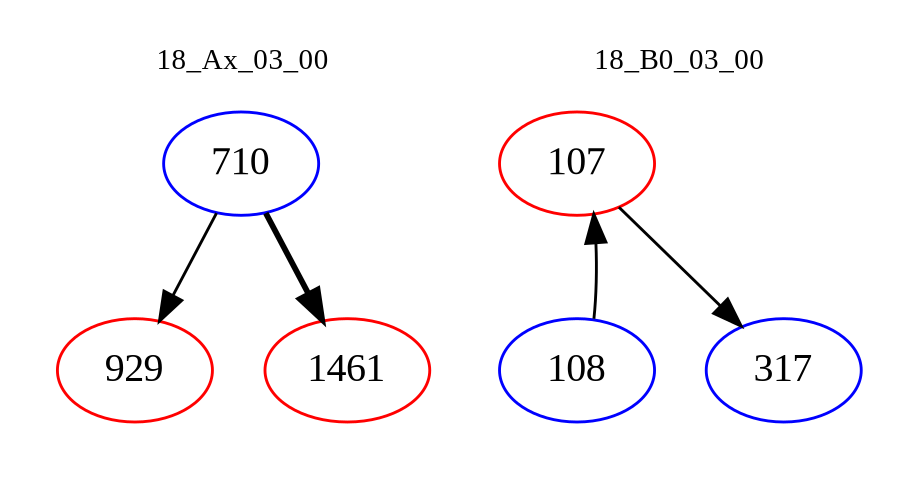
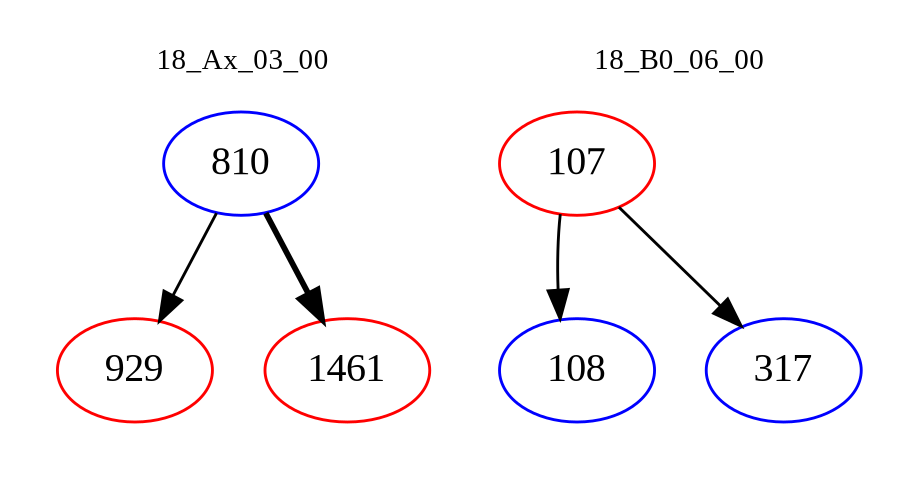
cluster "18_B0_03_00": label "18_B0_03_00" -> "18_B0_06_00"
node "710": label "710" -> "810"
edge "108" -> "107": reversed
